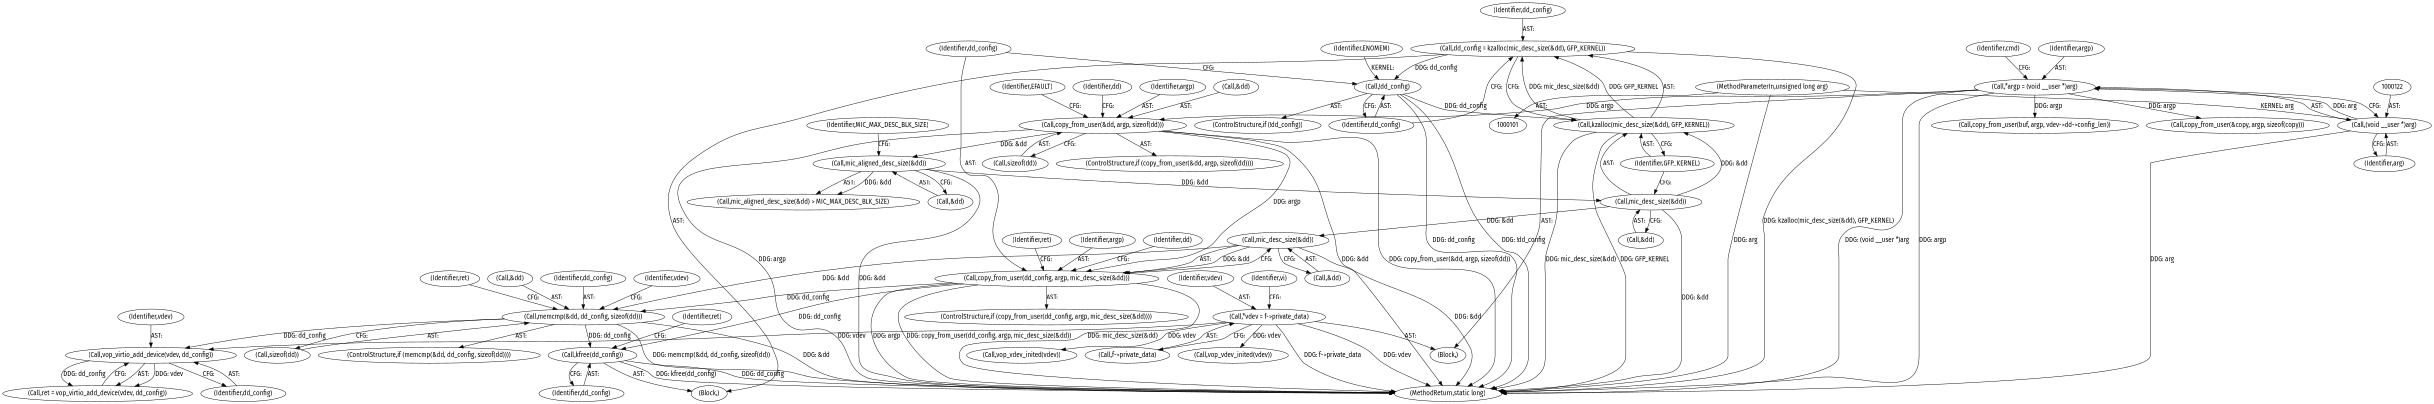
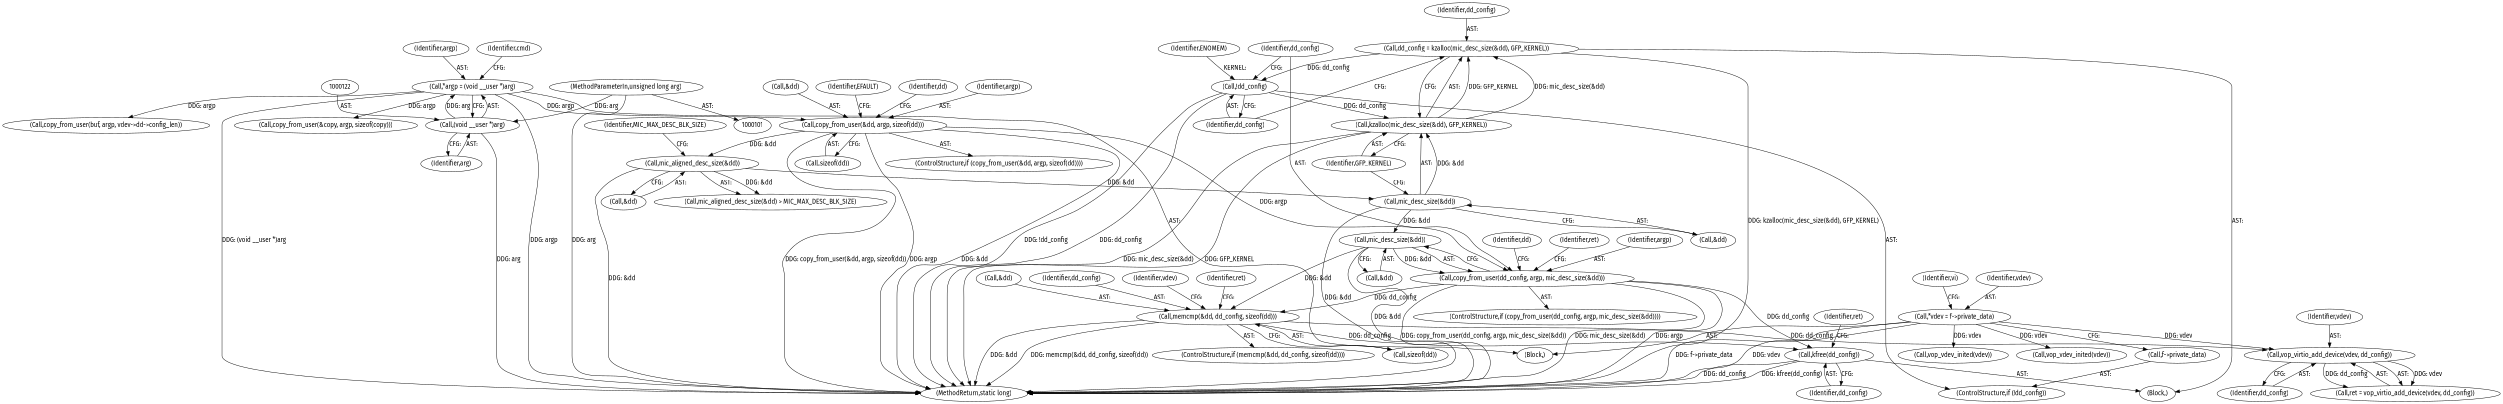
edge "(MethodParameterIn,unsigned long arg)" -> "(Call,(void __user *)arg)": label "KERNEL: arg" -> "DDG: arg"
edge "(Call,f->private_data)" -> "(Call,*vdev = f->private_data)": now "(Call,f->private_data)" -> "(ControlStructure,if (!dd_config))"
edge "(Call,ret = vop_virtio_add_device(vdev, dd_config))" -> "(Call,vop_virtio_add_device(vdev, dd_config))": label "CFG: " -> "AST: "
